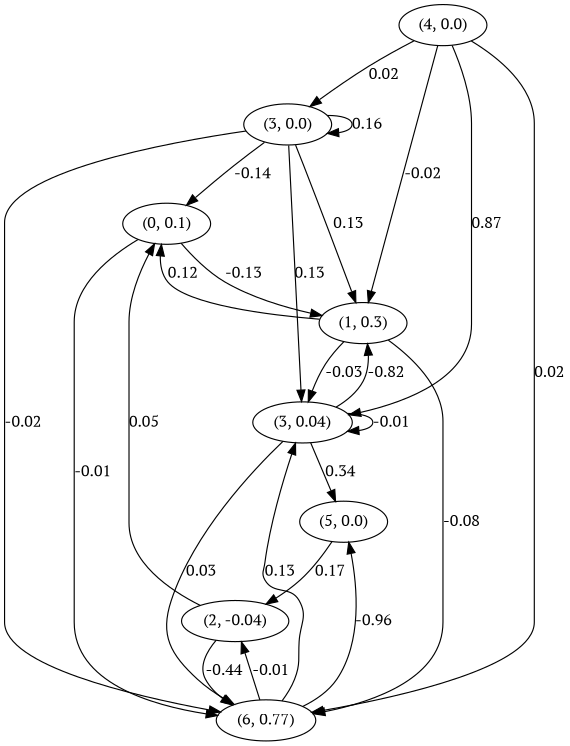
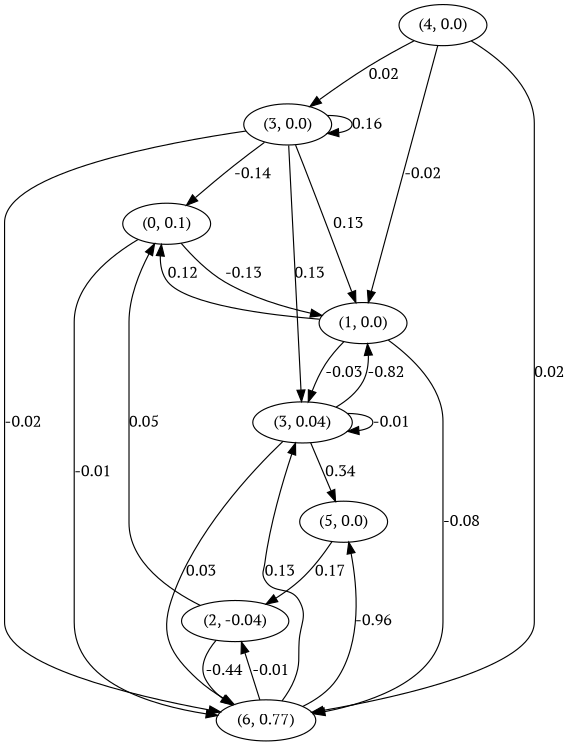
edge "(4, 0.0)" -> "(3, 0.04)": removed, label "0.87"
node "(1, 0.3)": label "(1, 0.3)" -> "(1, 0.0)"
